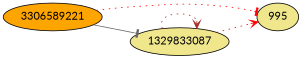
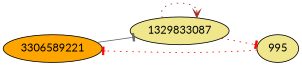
edge "3306589221" -> "995": reversed
edge "1329833087" -> "995": arrowhead vee -> tee
